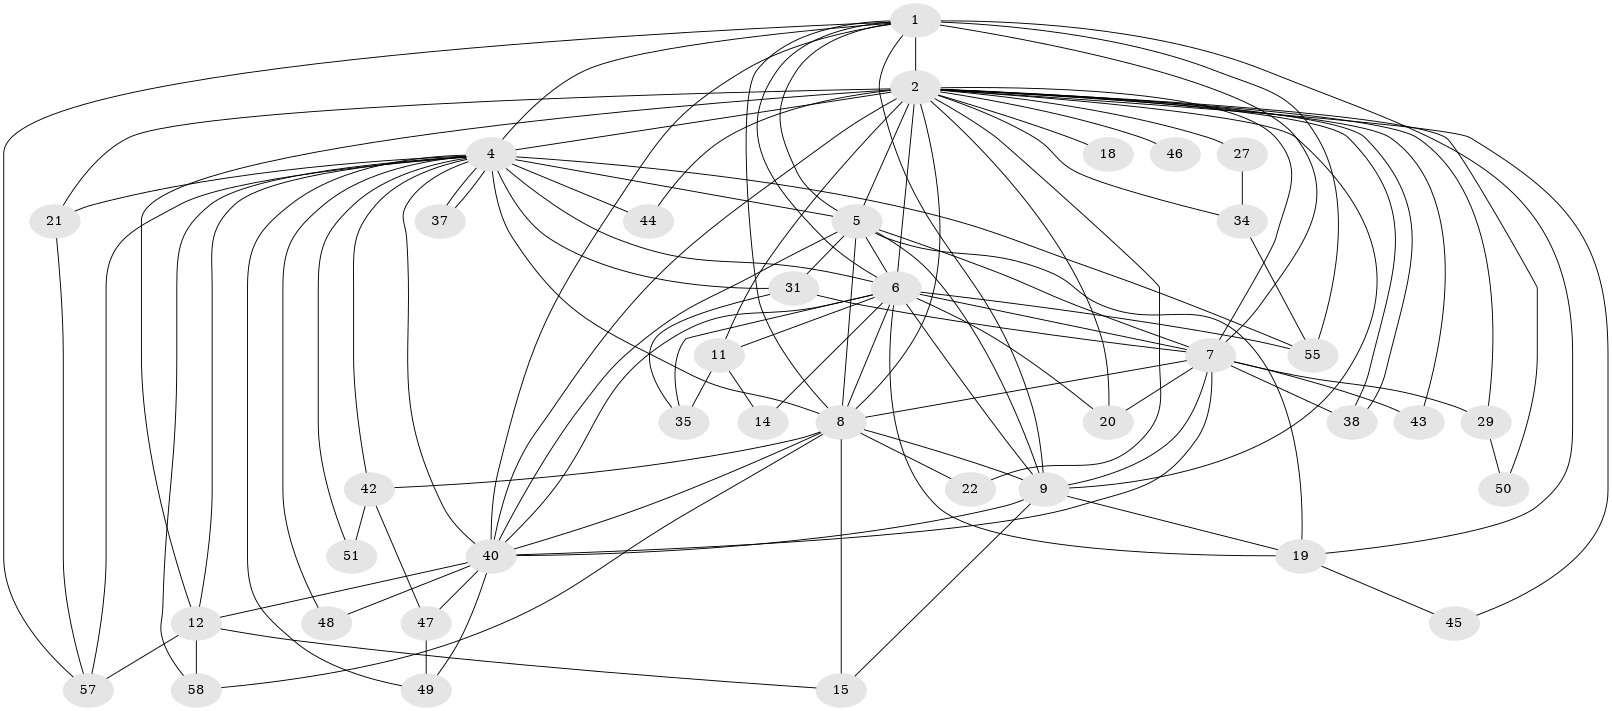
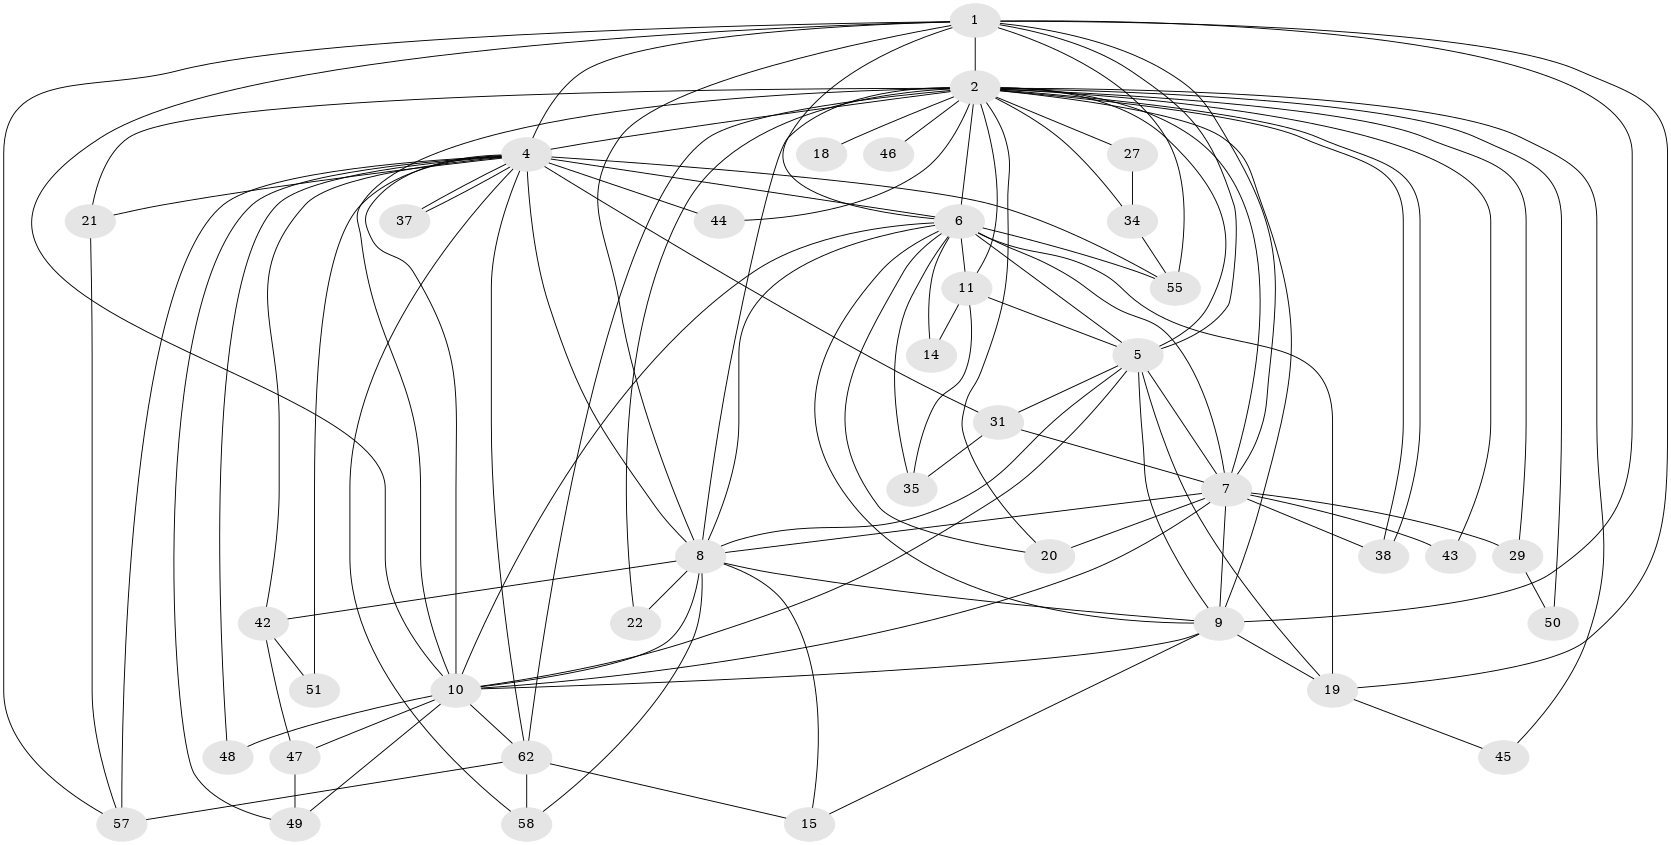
edge "4" -- "5": now "11" -- "5"
node "40": label "40" -> "10"
node "12": label "12" -> "62"
